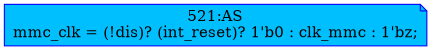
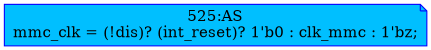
node "521:AS mmc_clk = (!dis)? (int_reset)? 1'b0 : clk_mmc : 1'bz;": label "521:AS mmc_clk = (!dis)? (int_reset)? 1'b0 : clk_mmc : 1'bz;" -> "525:AS mmc_clk = (!dis)? (int_reset)? 1'b0 : clk_mmc : 1'bz;"
